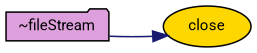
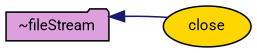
edge "~fileStream" -> "close": reversed
